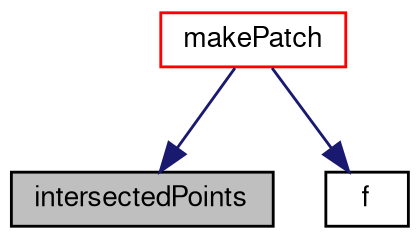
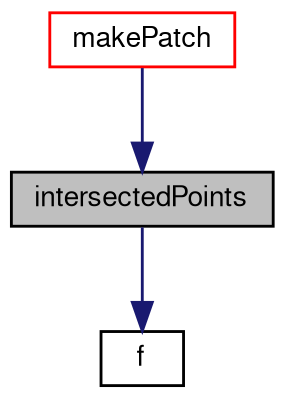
edge "makePatch" -> "f": now "intersectedPoints" -> "f"
